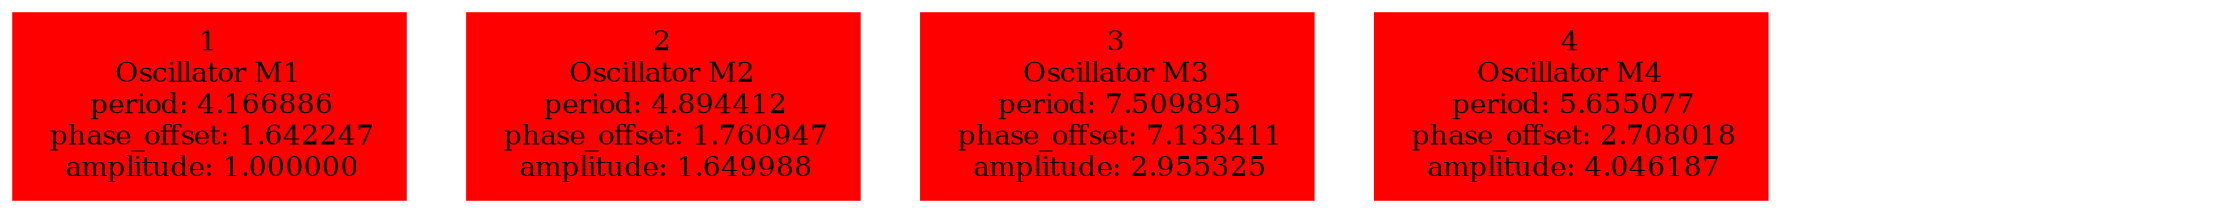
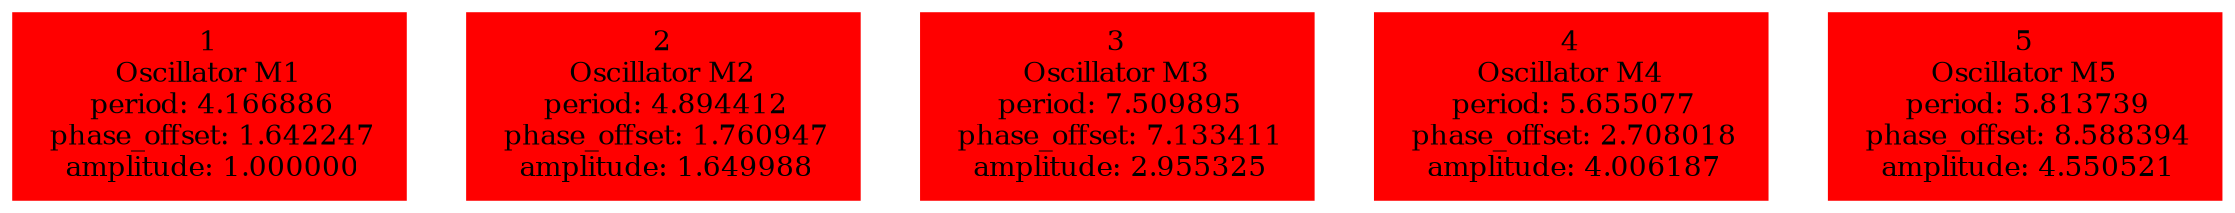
node "5": added
node "4": text "amplitude: 4.046187" -> "amplitude: 4.006187"
